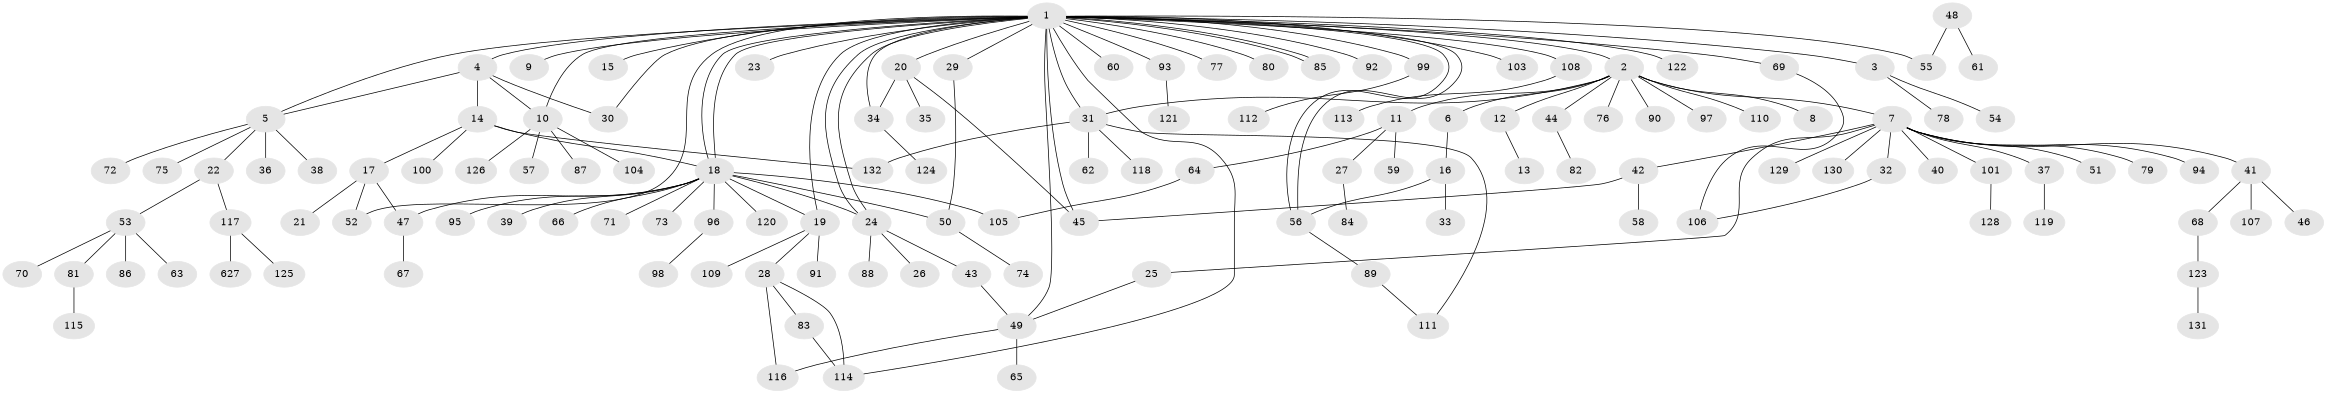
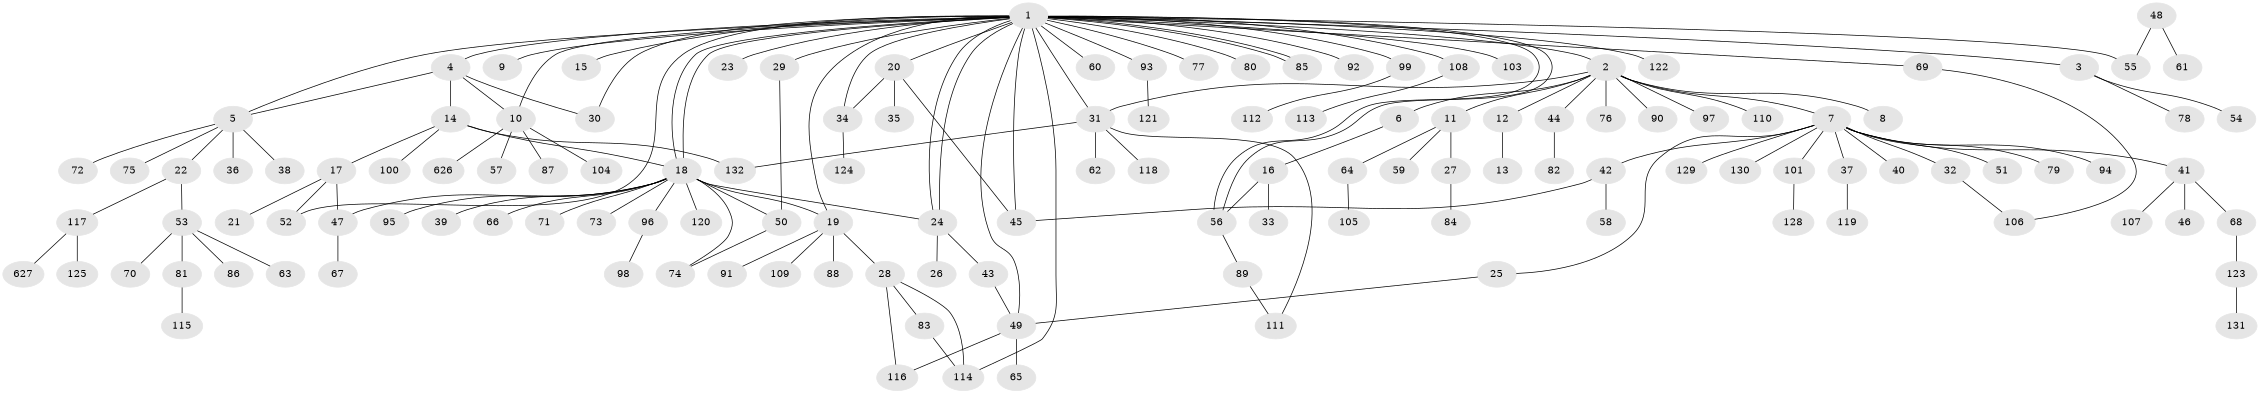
node "126": label "126" -> "626"
edge "18" -- "105": now "18" -- "74"
edge "24" -- "88": now "19" -- "88"
